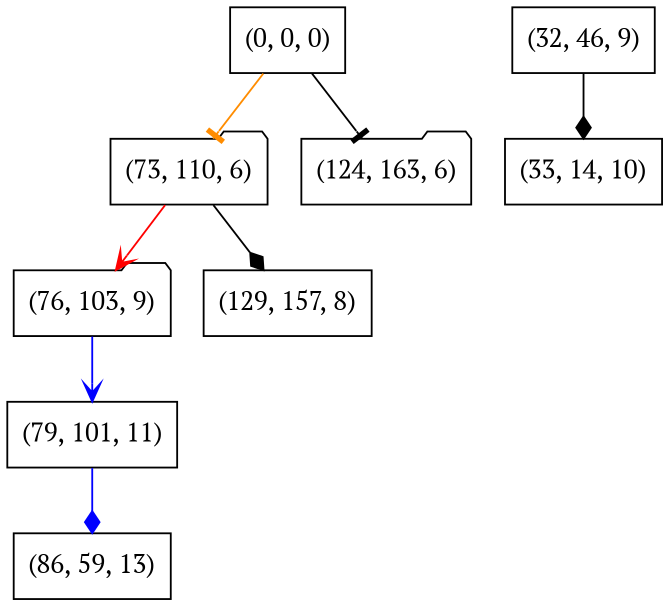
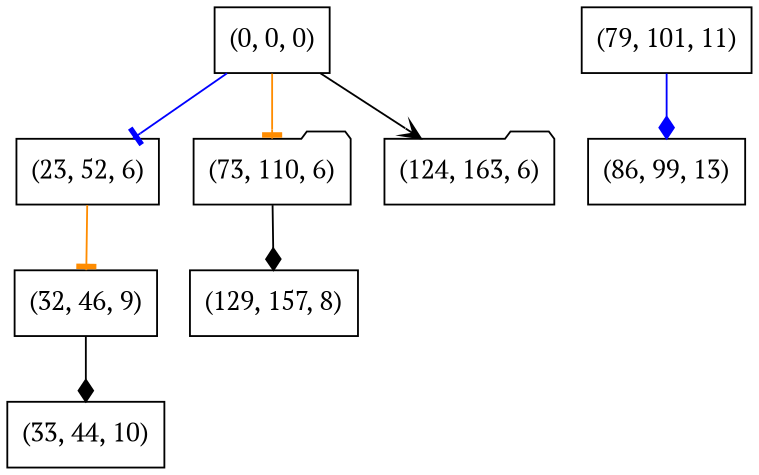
edge "(0, 0, 0)" -> "(124, 163, 6)": arrowhead tee -> vee
node "(23, 52, 6)": added
node "(33, 14, 10)": label "(33, 14, 10)" -> "(33, 44, 10)"
node "(76, 103, 9)": removed
node "(86, 59, 13)": label "(86, 59, 13)" -> "(86, 99, 13)"
